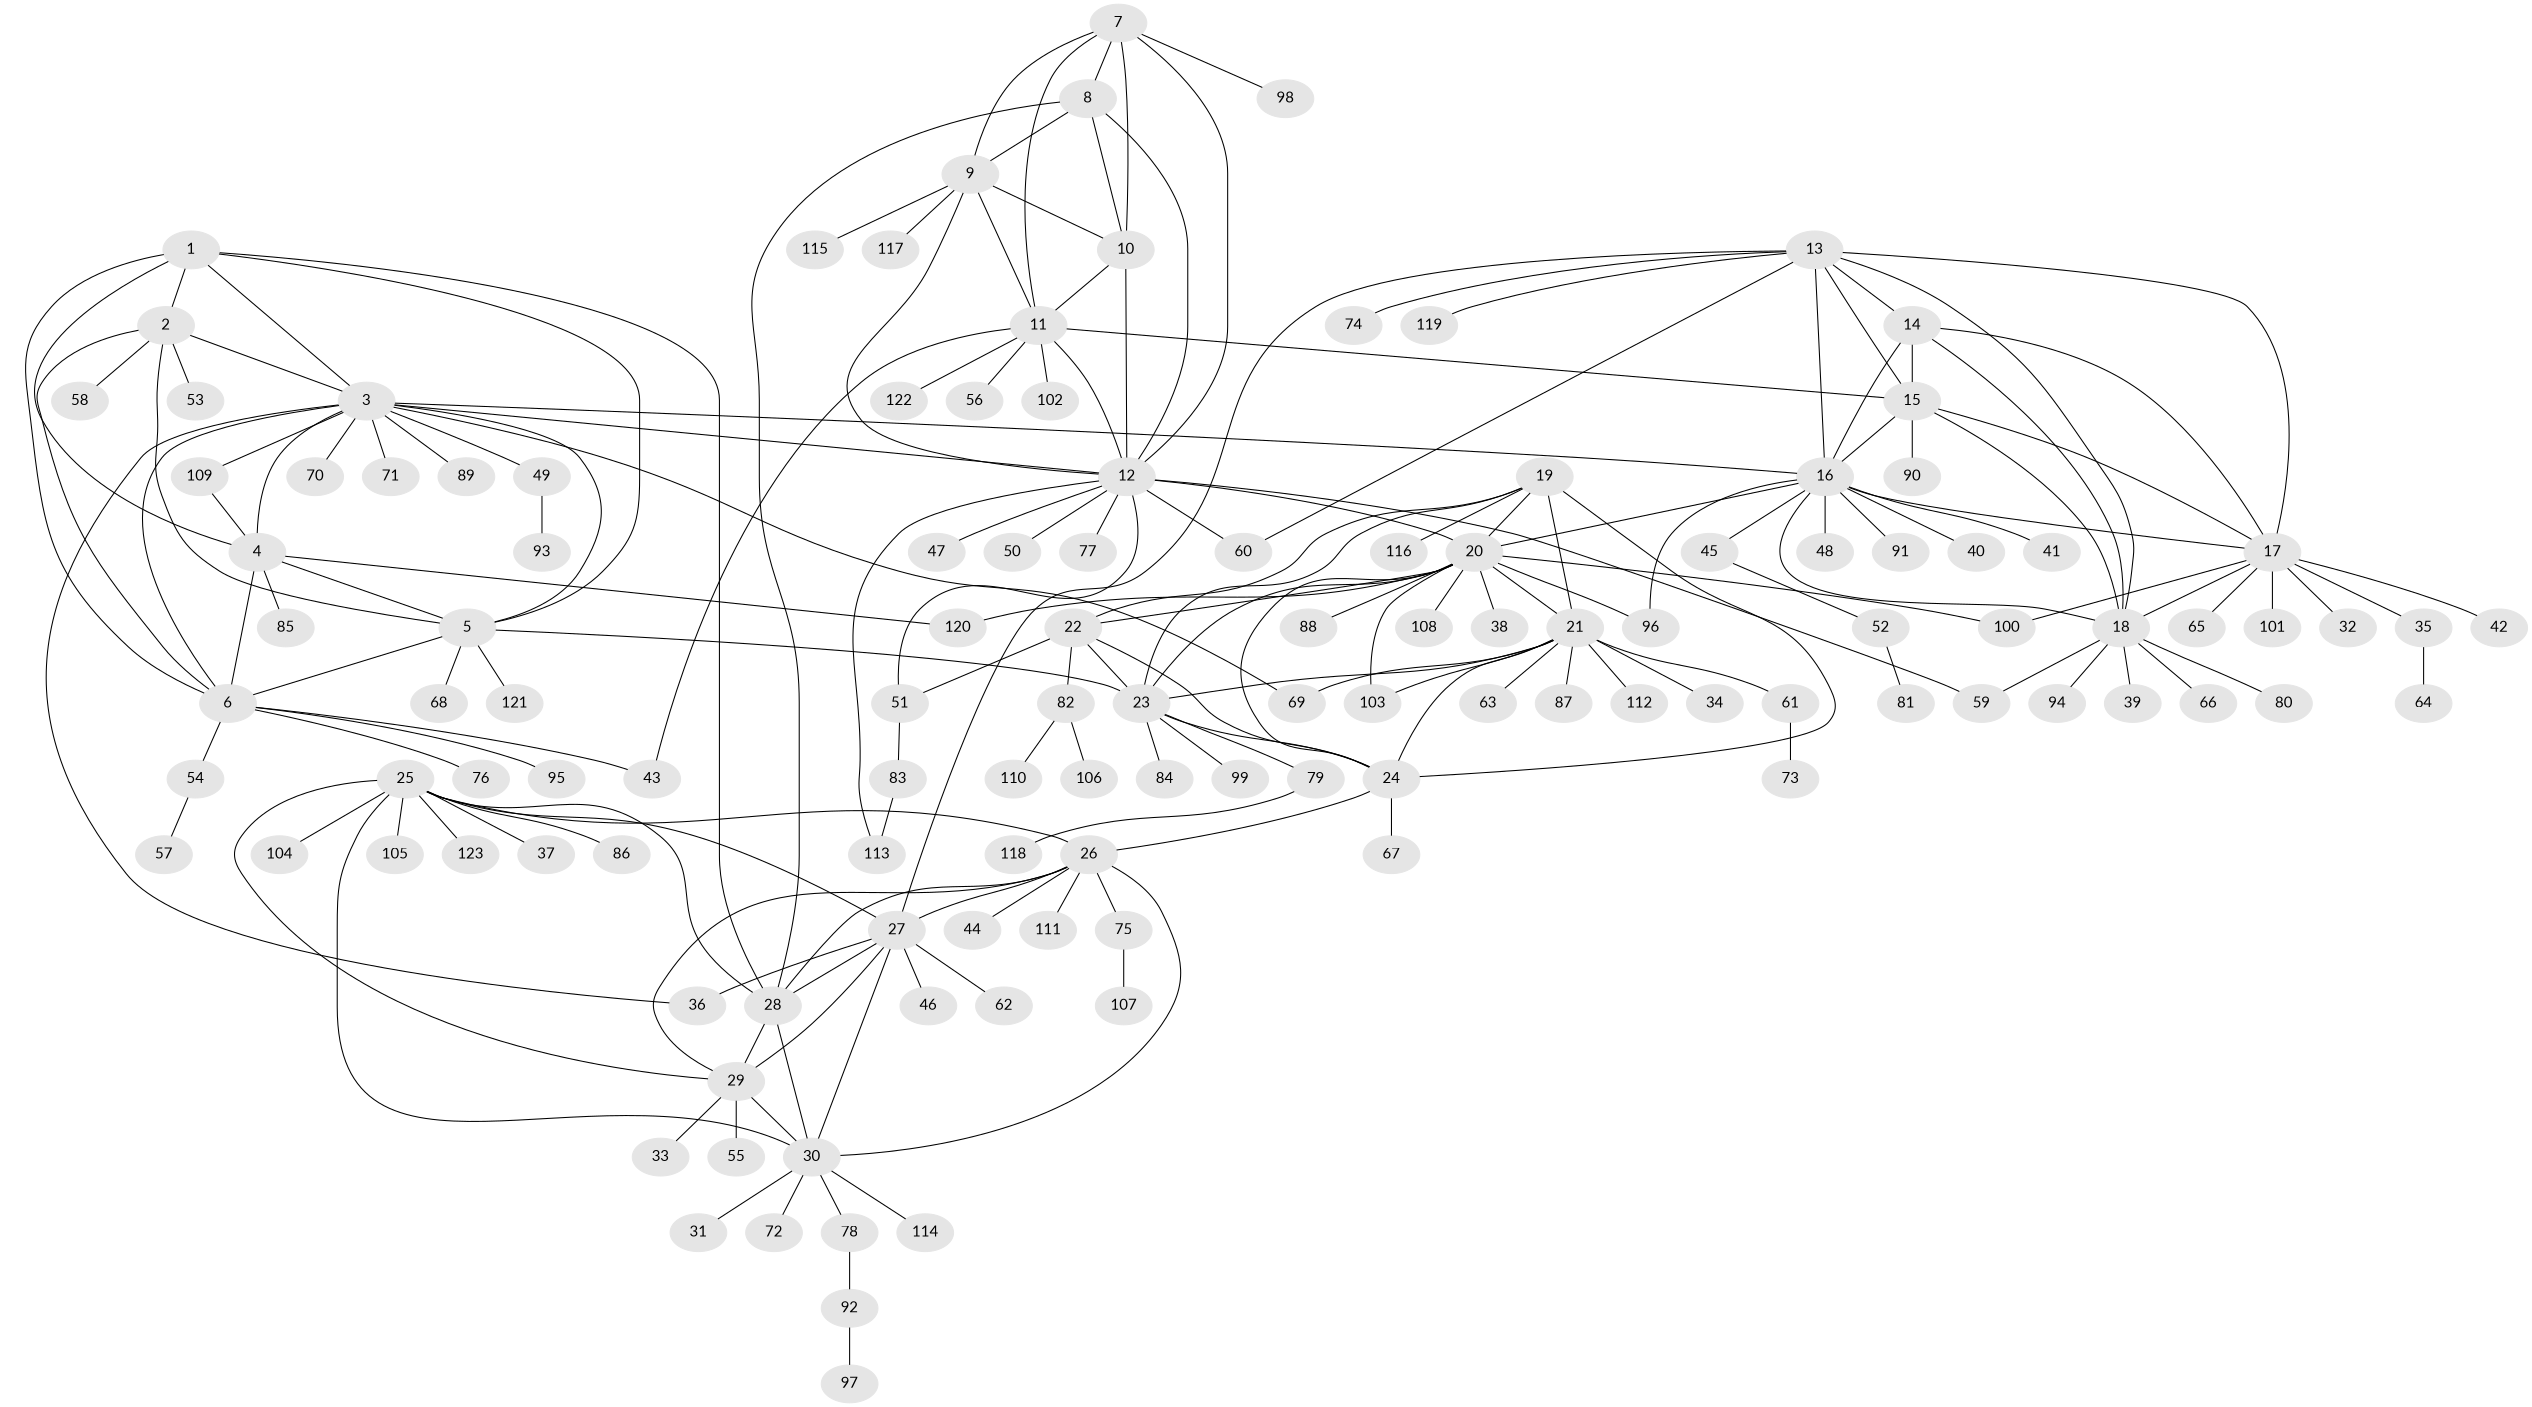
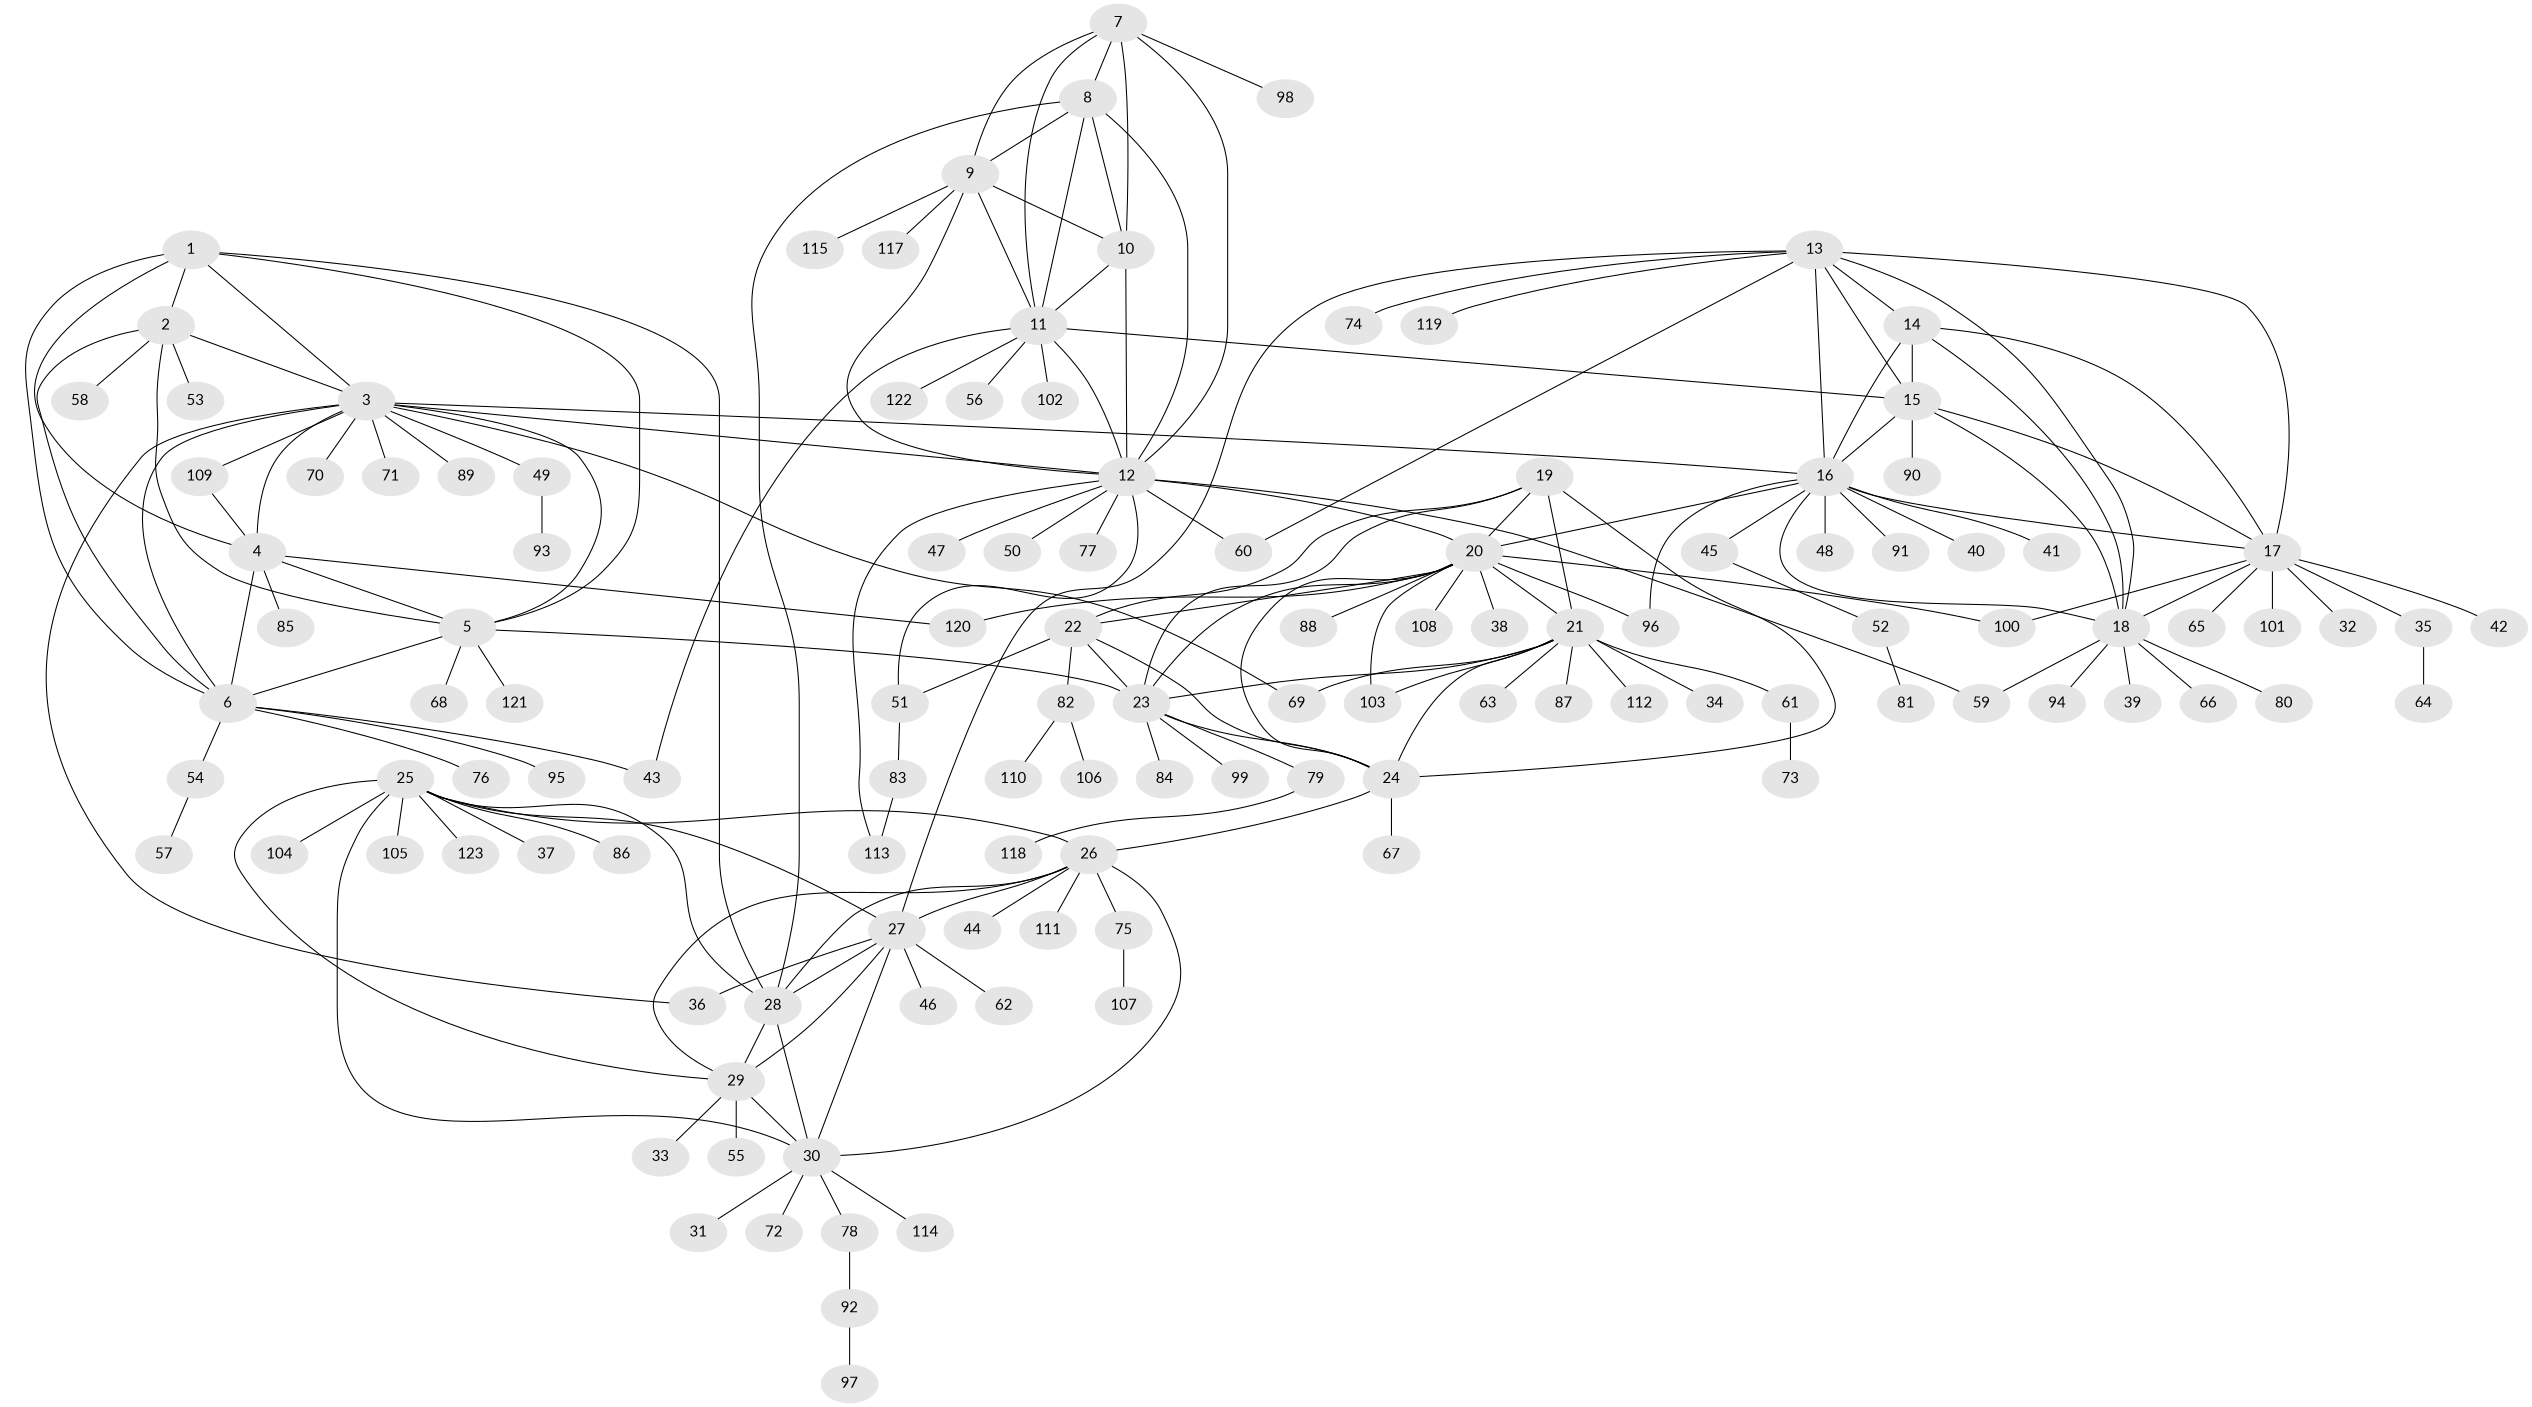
edge "8" -- "11": added
node "116": removed
